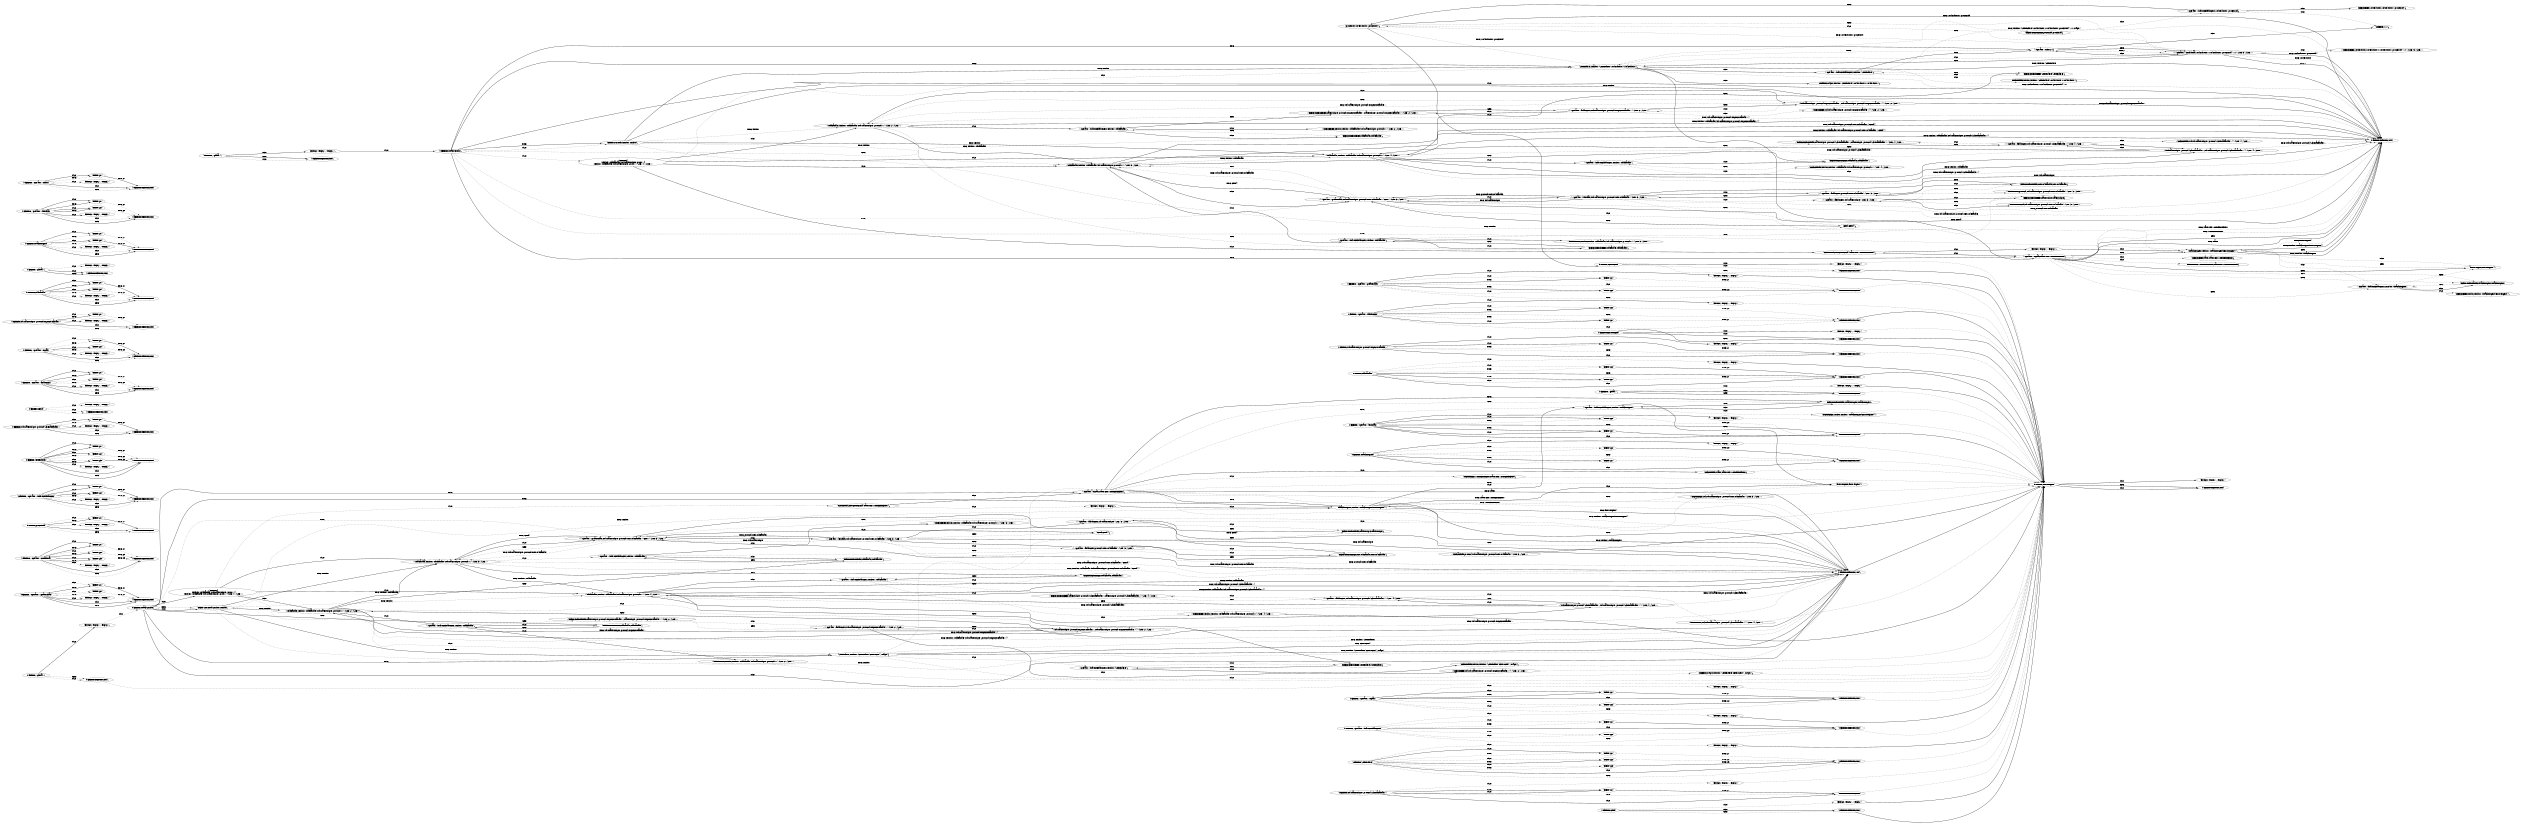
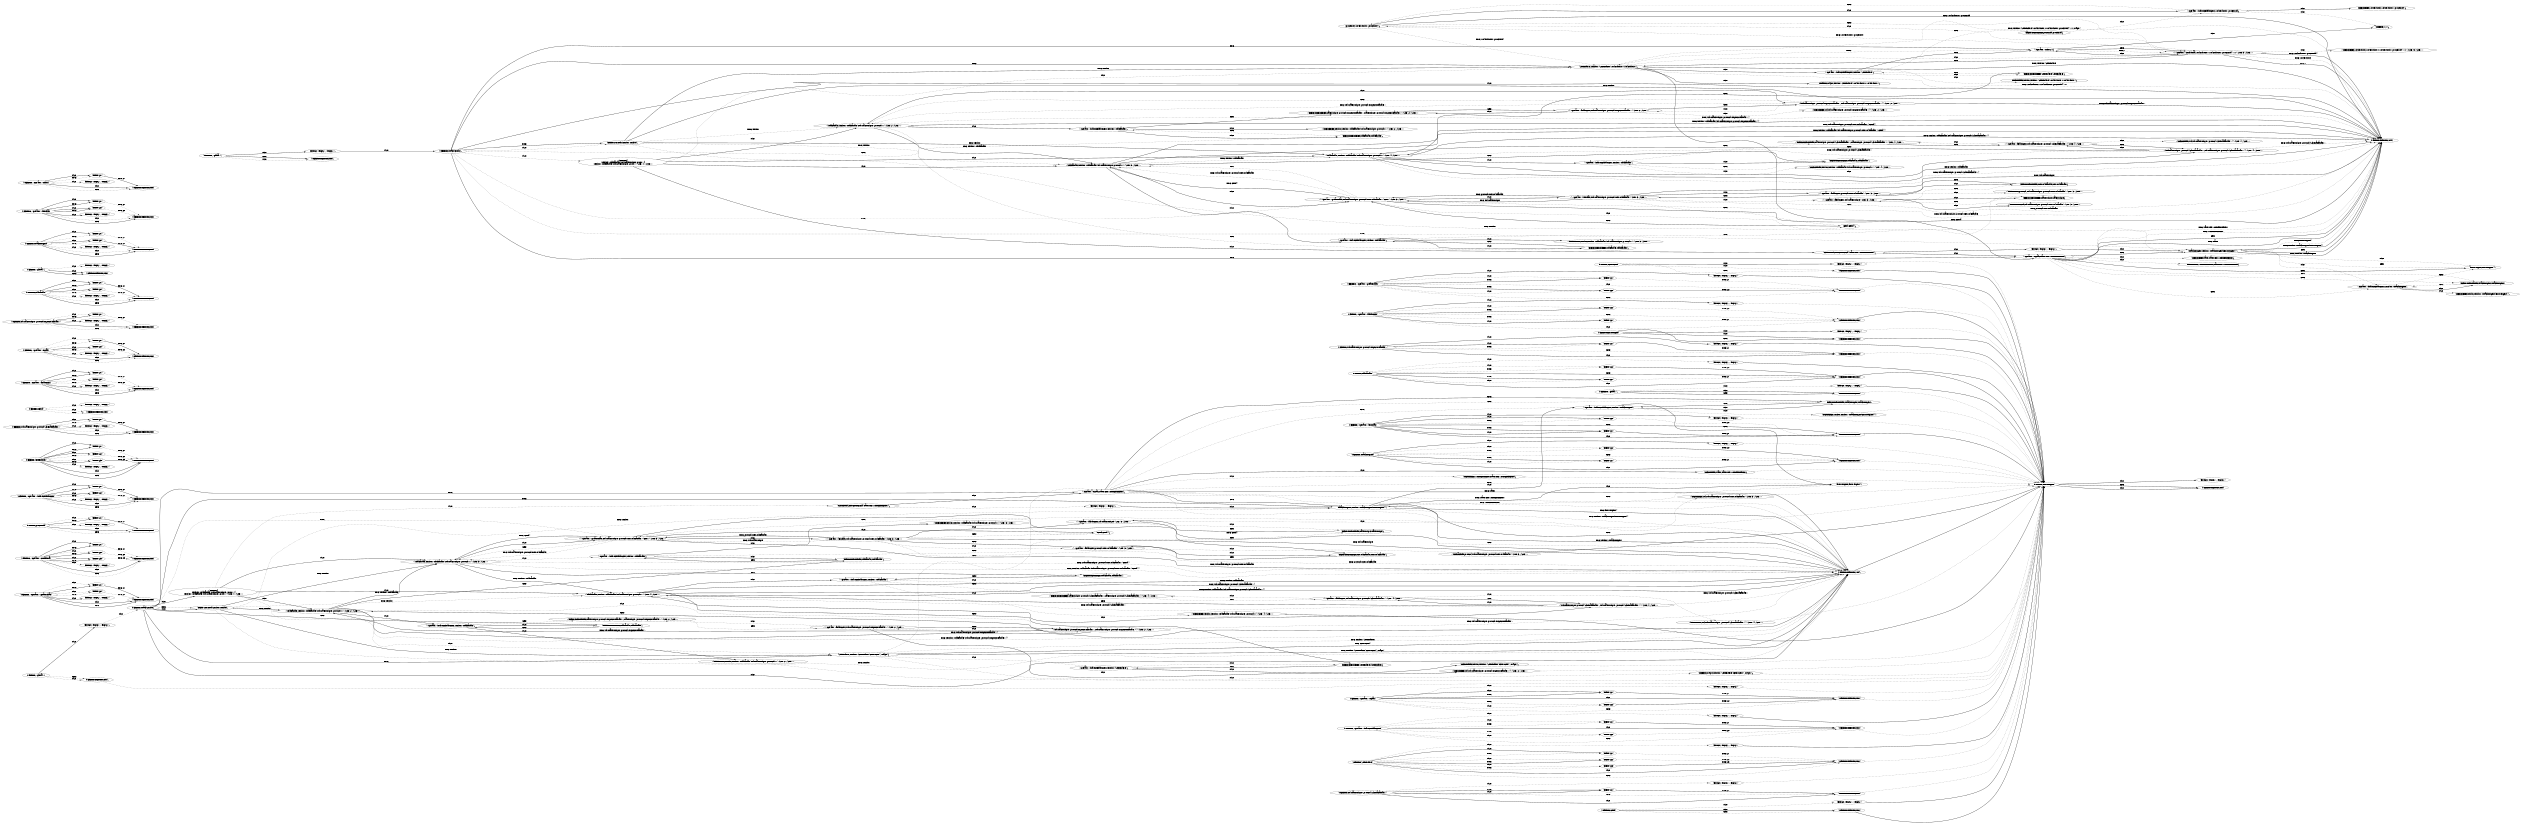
edge "(<operator>.indirectFieldAccess,worker_host_->process_id)" -> "(process_id,worker_host_->process_id())": style bold -> dashed
edge "(process_id,worker_host_->process_id())" -> "(METHOD,GetProcess)": now "(process_id,worker_host_->process_id())" -> "(<operator>.indirectFieldAccess,worker_host_->process_id)"
